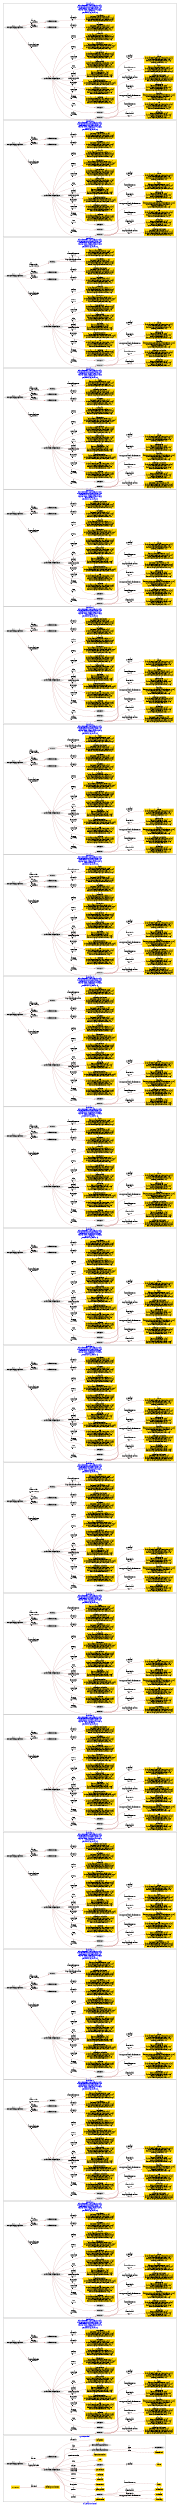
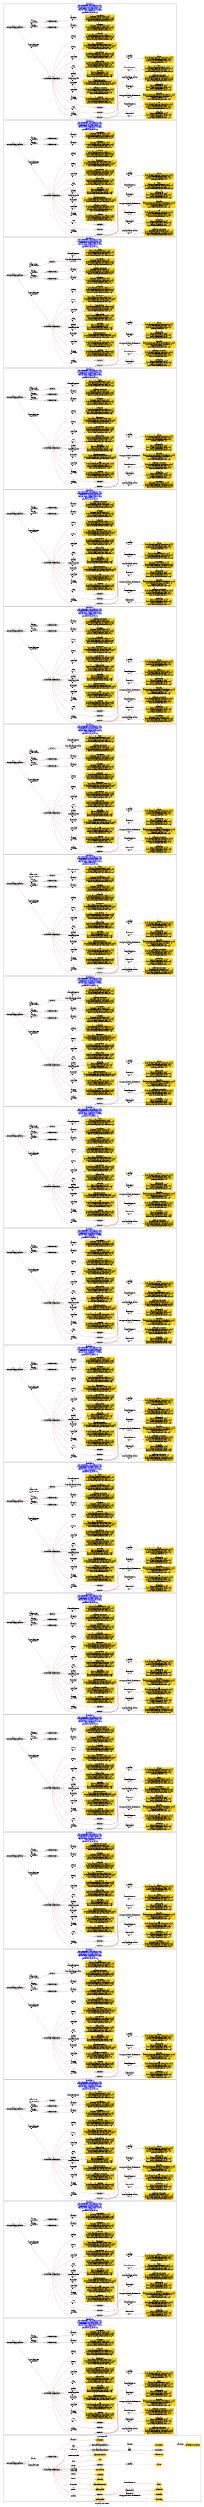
edge "EuropeanaAggregation2" -> "sourceURL": added, label "classLink"
node "dimensions": label "dimensions" -> "nameOfThePerson"
